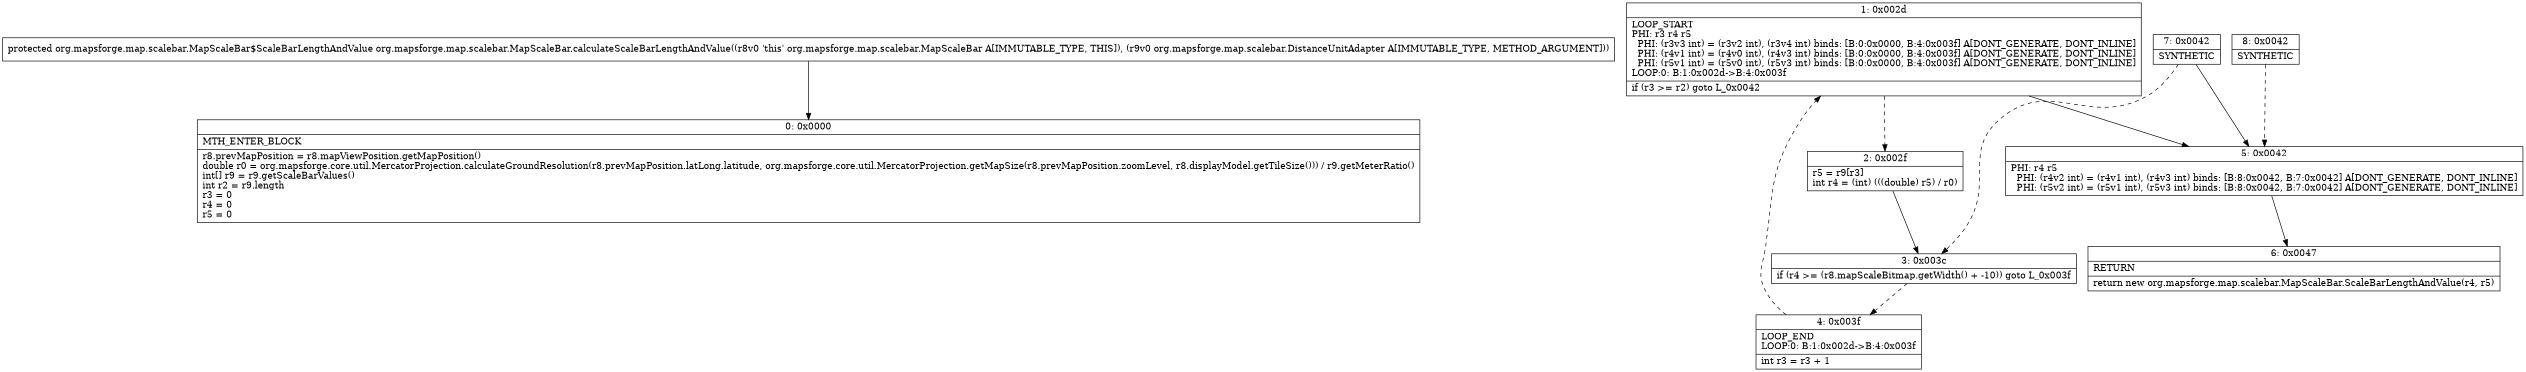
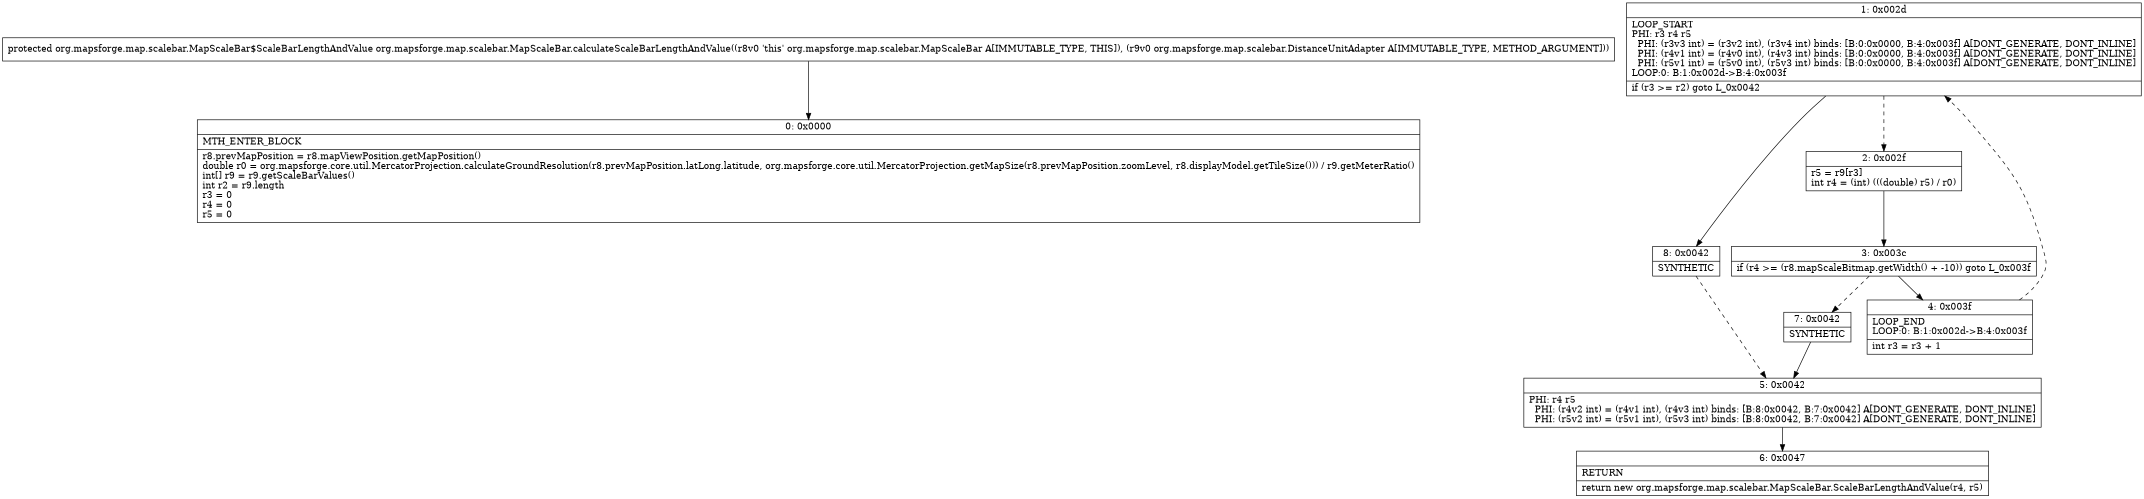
edge "7: 0x0042" -> "3: 0x003c": reversed
edge "1: 0x002d" -> "5: 0x0042": now "1: 0x002d" -> "8: 0x0042"
edge "3: 0x003c" -> "4: 0x003f": style dashed -> solid
